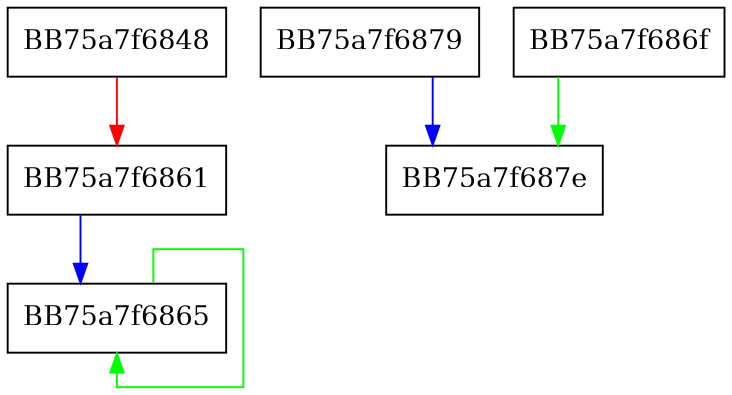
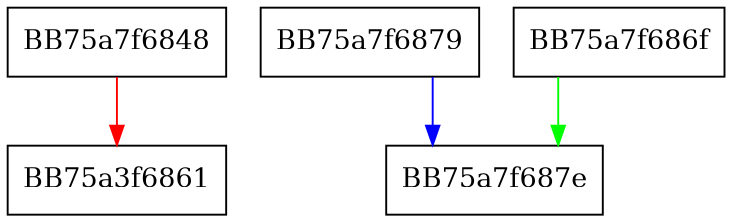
node "BB75a7f6861": label "BB75a7f6861" -> "BB75a3f6861"
node "BB75a7f6865": removed
